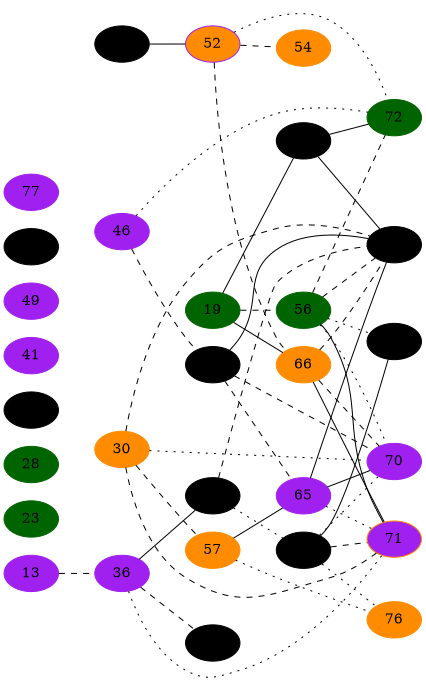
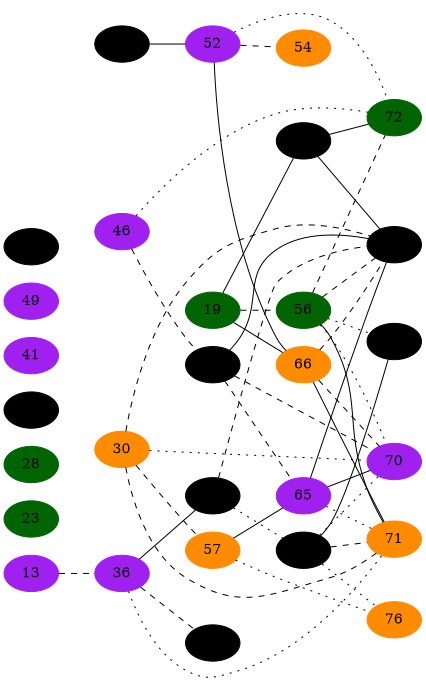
node "52": fillcolor darkorange -> purple
node "77": removed
edge "52" -- "66": style dashed -> solid
node "71": fillcolor purple -> darkorange
